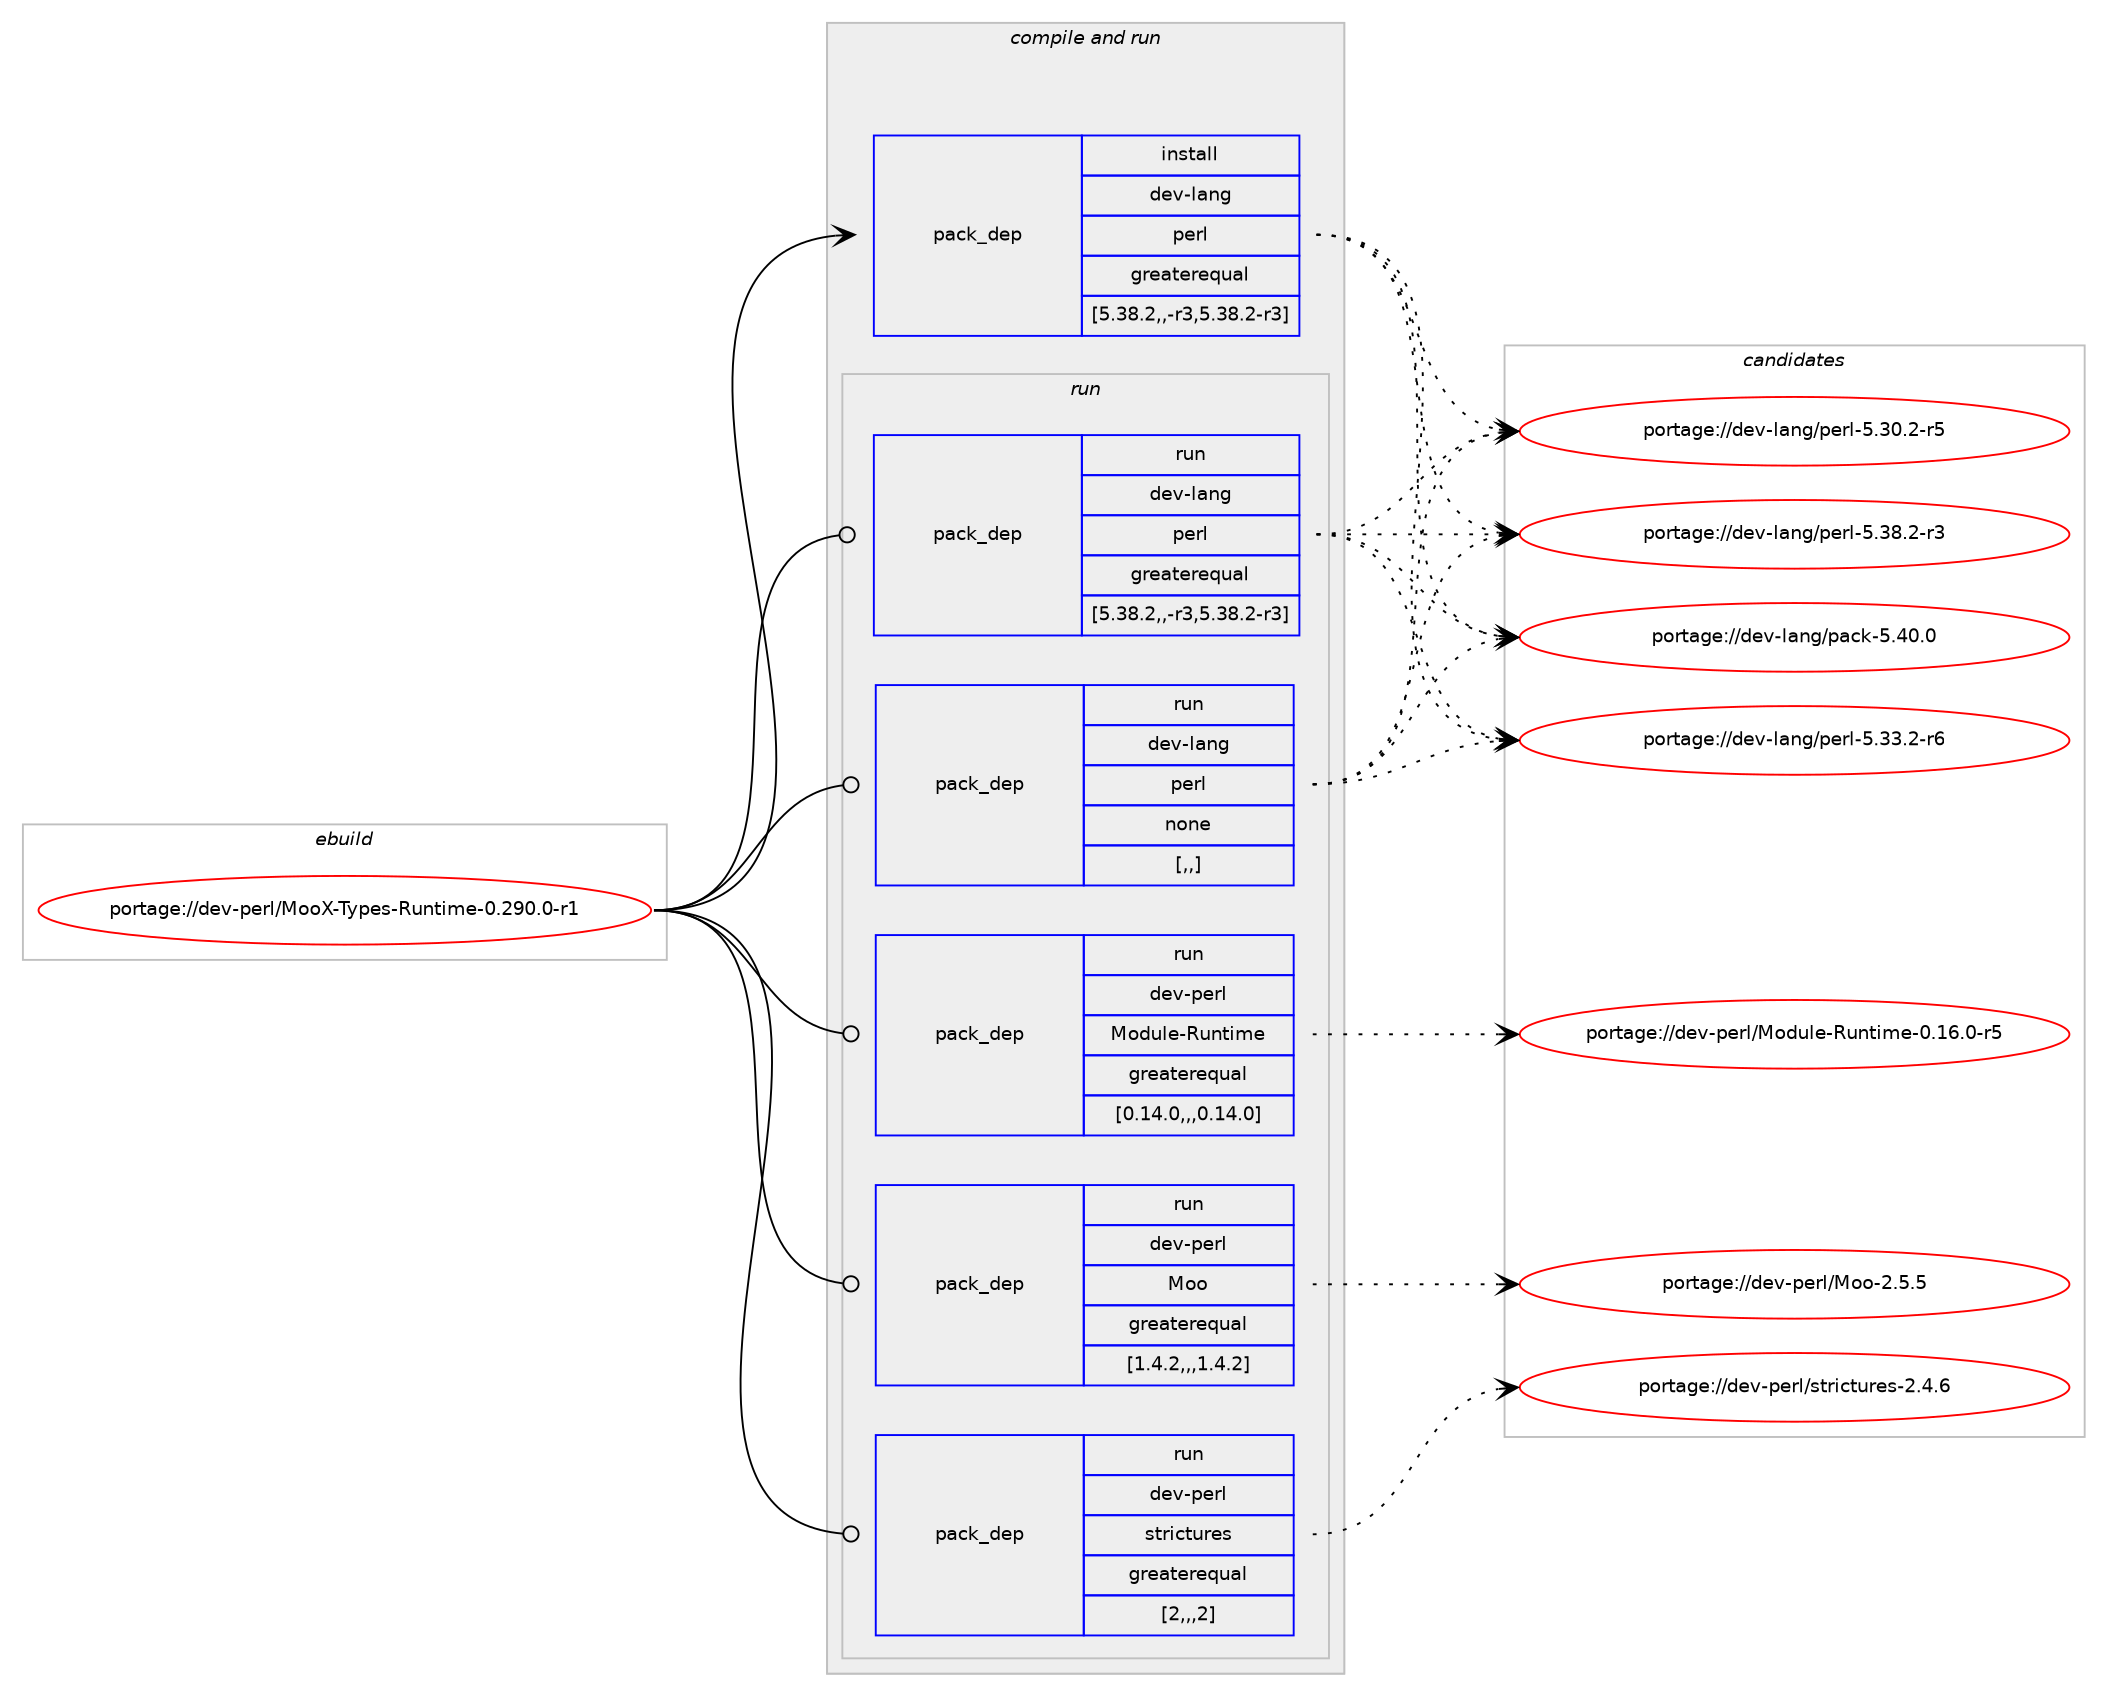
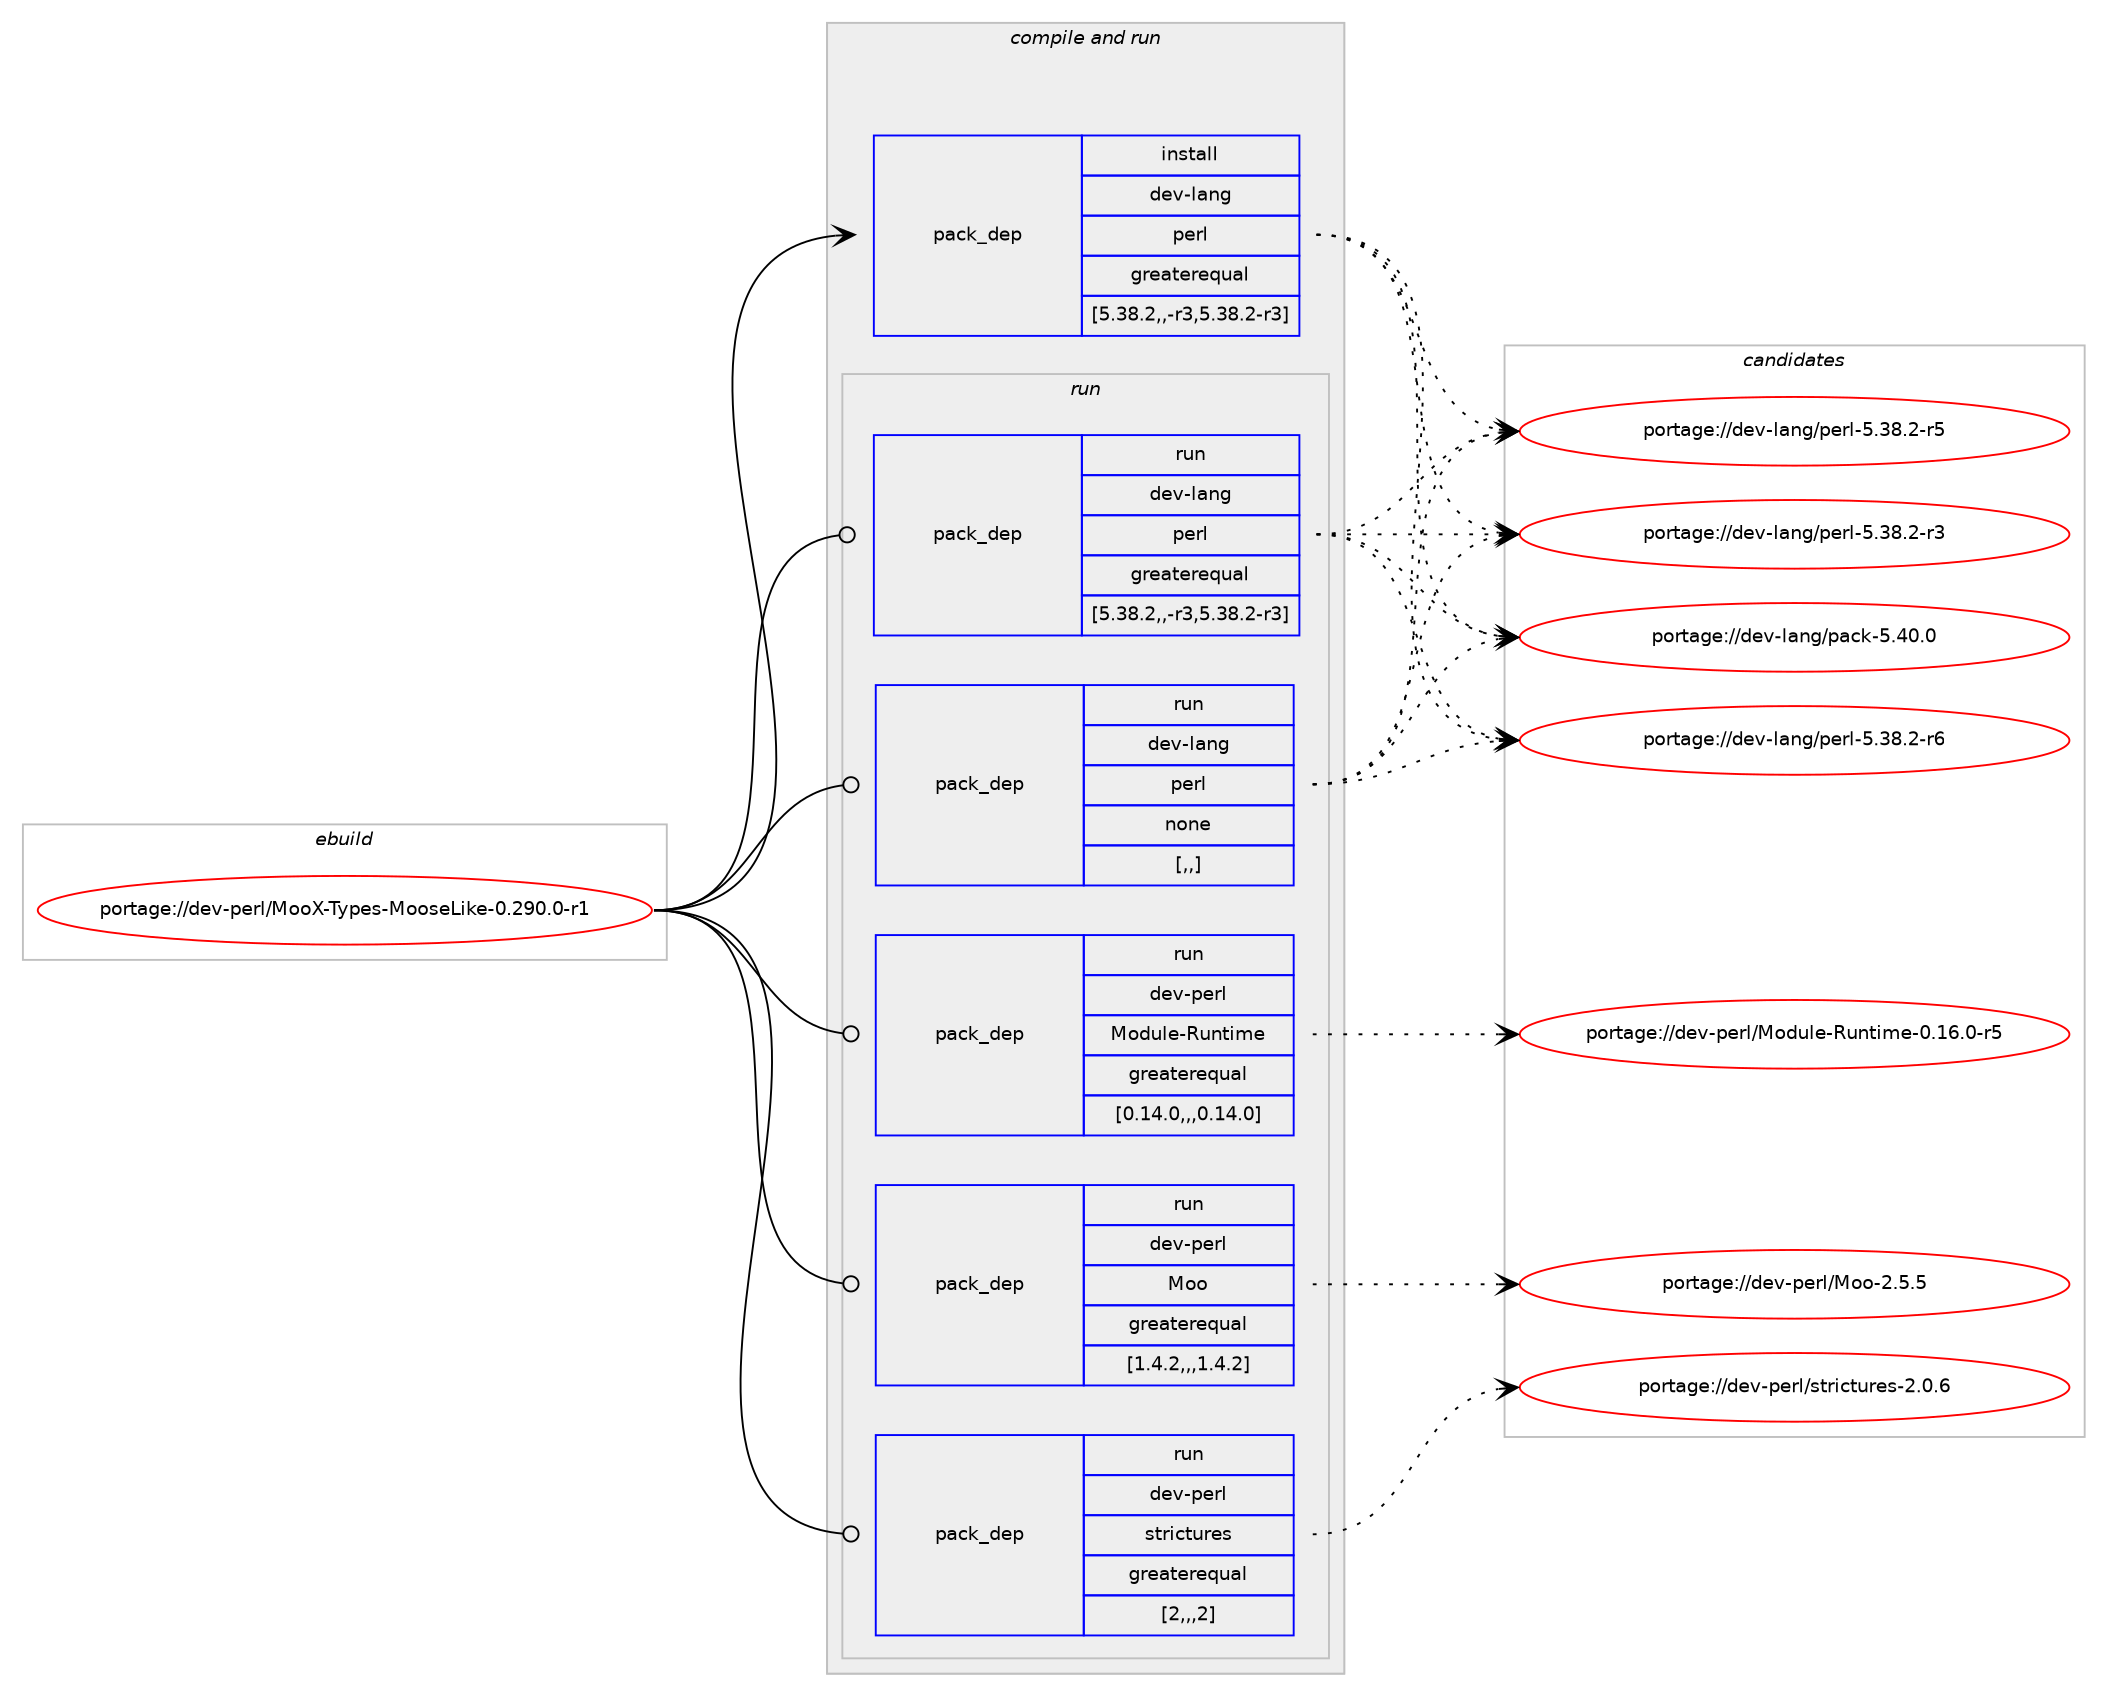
node "portage://dev-lang/perl-5.30.2-r5": label "portage://dev-lang/perl-5.30.2-r5" -> "portage://dev-lang/perl-5.38.2-r5"
node "portage://dev-lang/perl-5.33.2-r6": label "portage://dev-lang/perl-5.33.2-r6" -> "portage://dev-lang/perl-5.38.2-r6"
node "portage://dev-perl/MooX-Types-Runtime-0.290.0-r1": label "portage://dev-perl/MooX-Types-Runtime-0.290.0-r1" -> "portage://dev-perl/MooX-Types-MooseLike-0.290.0-r1"
node "portage://dev-perl/strictures-2.4.6": label "portage://dev-perl/strictures-2.4.6" -> "portage://dev-perl/strictures-2.0.6"
